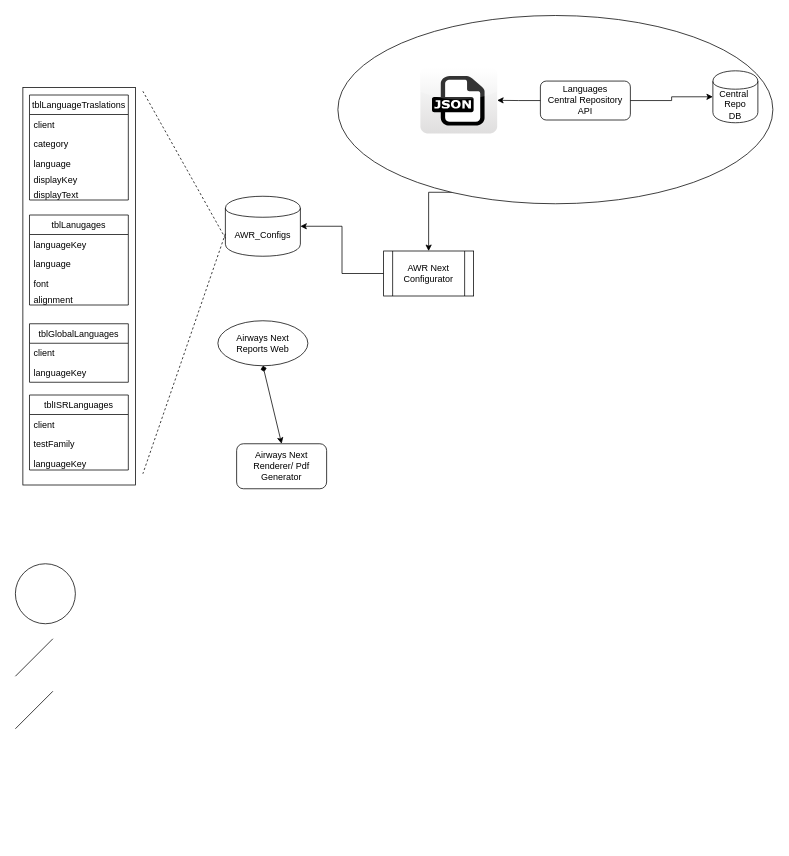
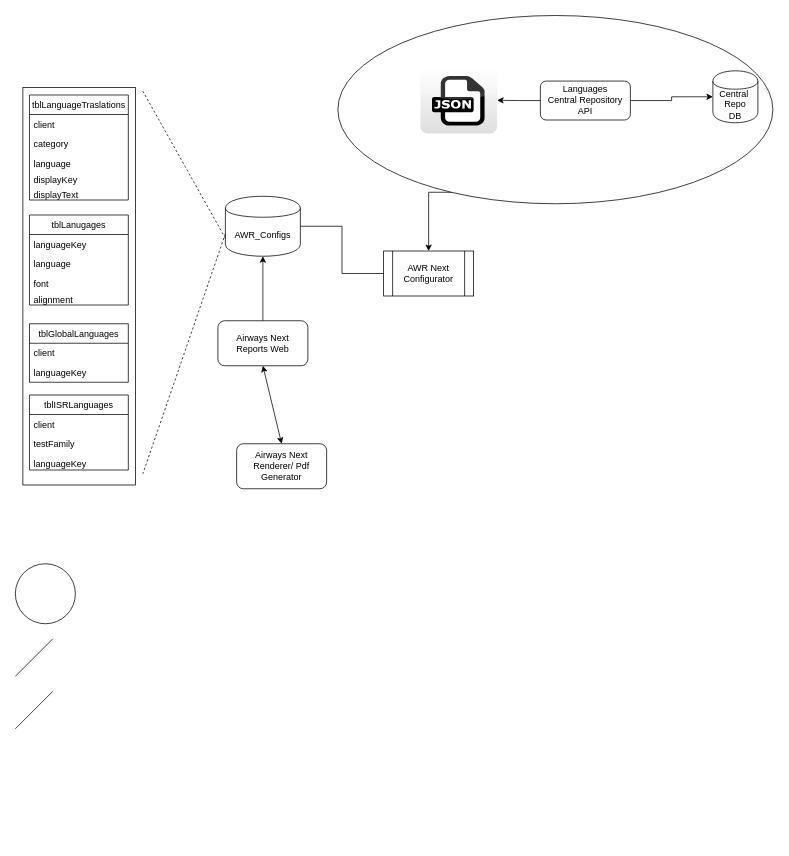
edge "AWR Next Configurator" -> "AWR_Configs": arrowhead classic -> none
edge "Airways Next Reports Web" -> "AWR_Configs": added
node "Airways Next Reports Web": shape ellipse -> rounded rectangle
edge "Airways Next Reports Web" -- "Airways Next Renderer/ Pdf Generator": arrowhead diamond -> classic
